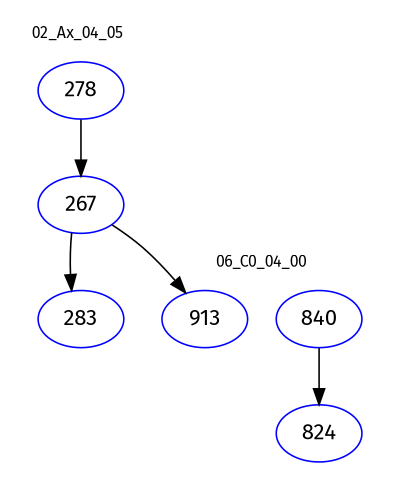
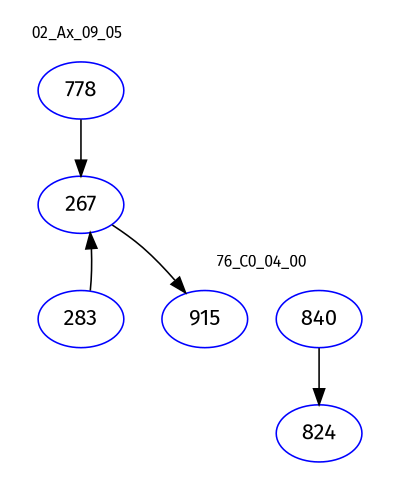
cluster "02_Ax_04_05": label "02_Ax_04_05" -> "02_Ax_09_05"
node "278": label "278" -> "778"
edge "267" -> "283": reversed
cluster "06_C0_04_00": label "06_C0_04_00" -> "76_C0_04_00"
node "913": label "913" -> "915"
